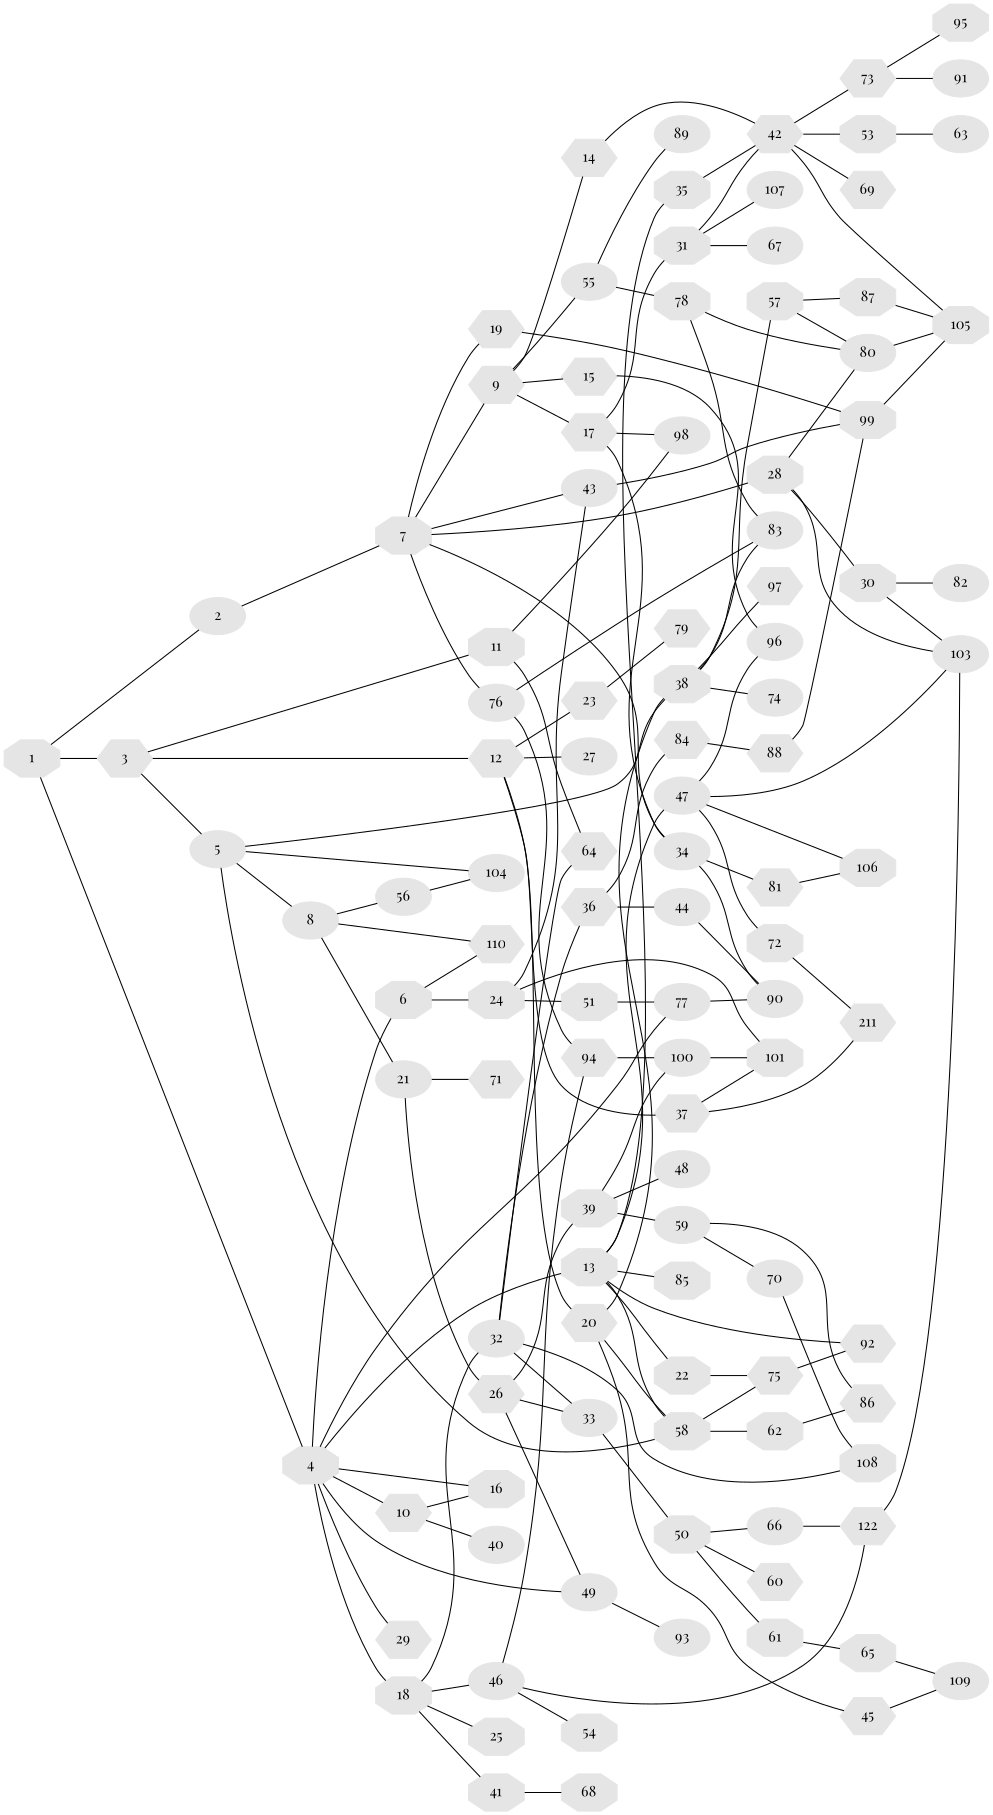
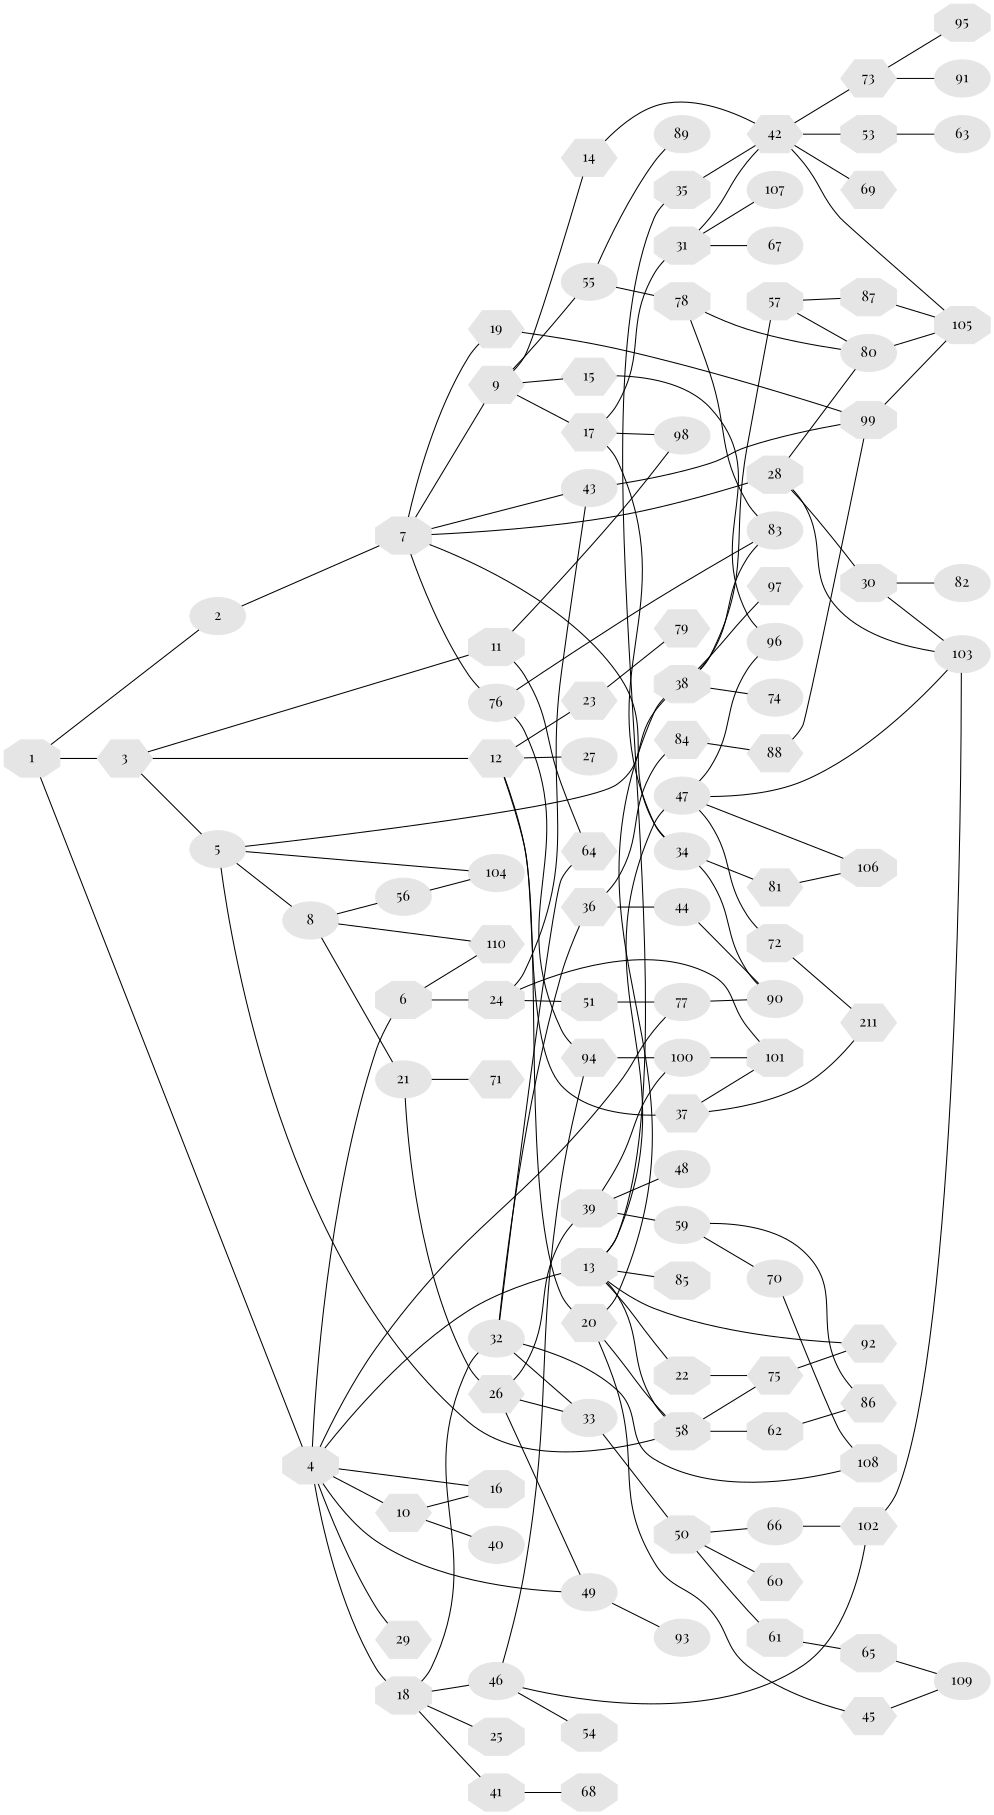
node "122": label "122" -> "102"
